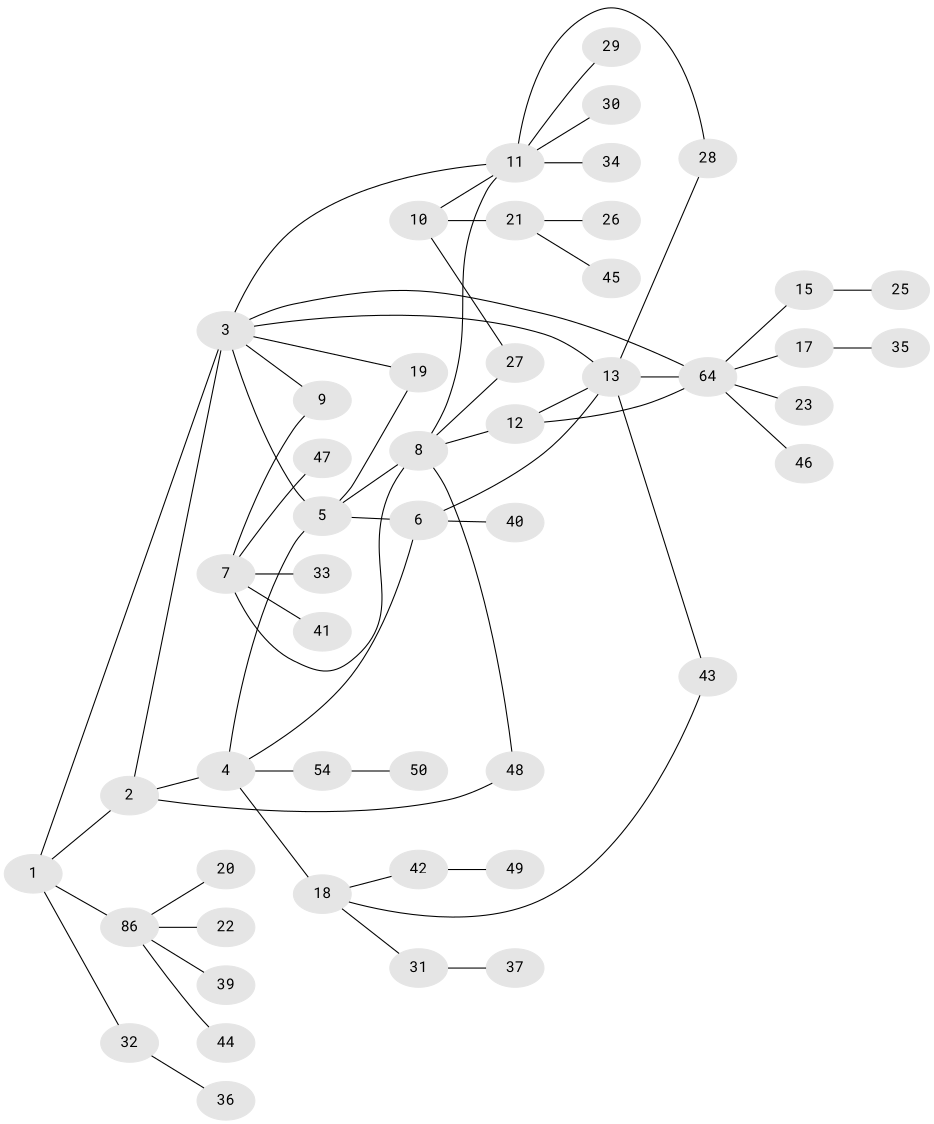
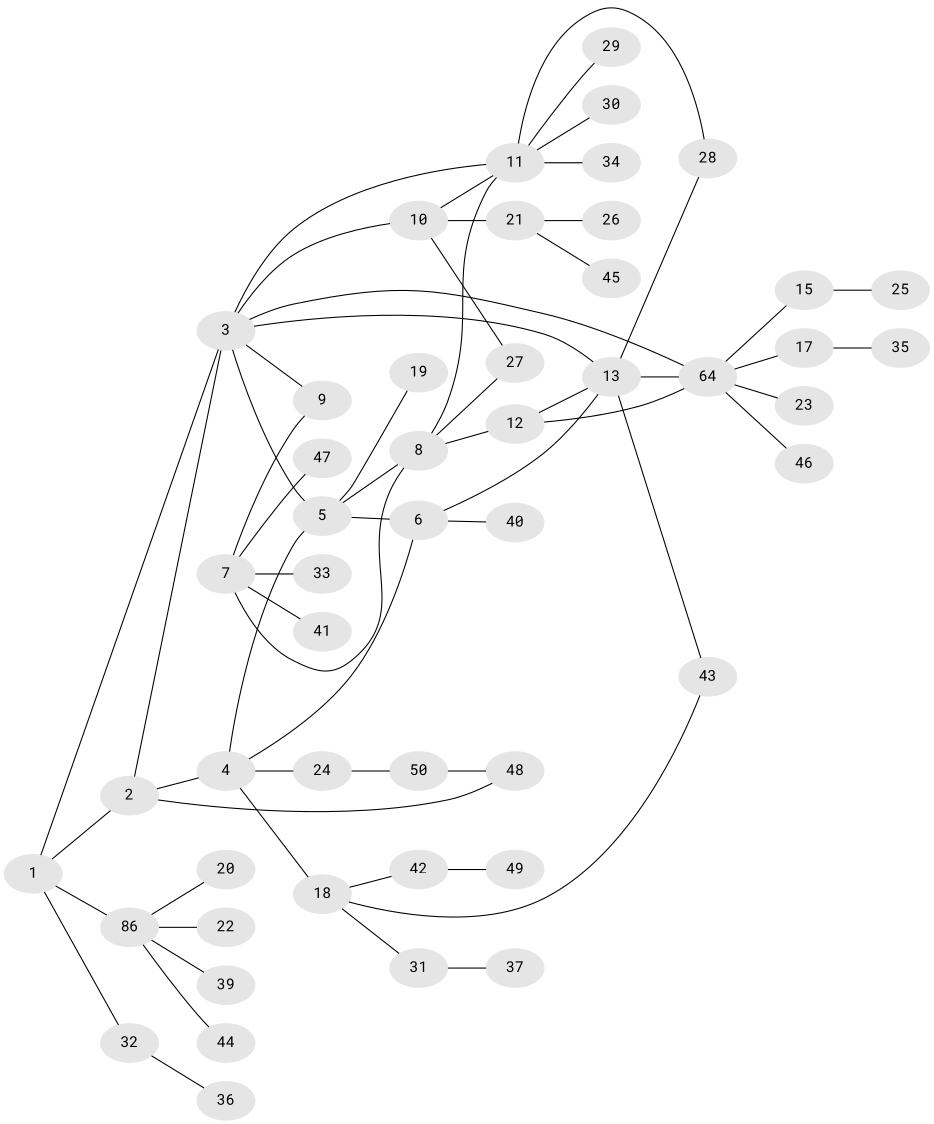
edge "3" -- "19": now "3" -- "10"
edge "8" -- "48": now "50" -- "48"
node "54": label "54" -> "24"
